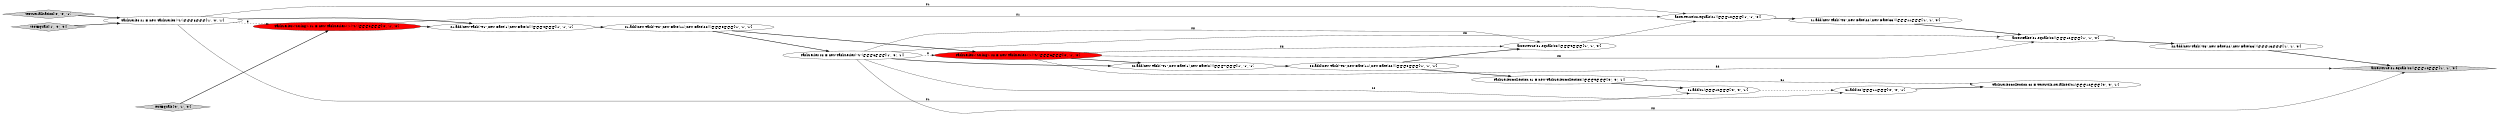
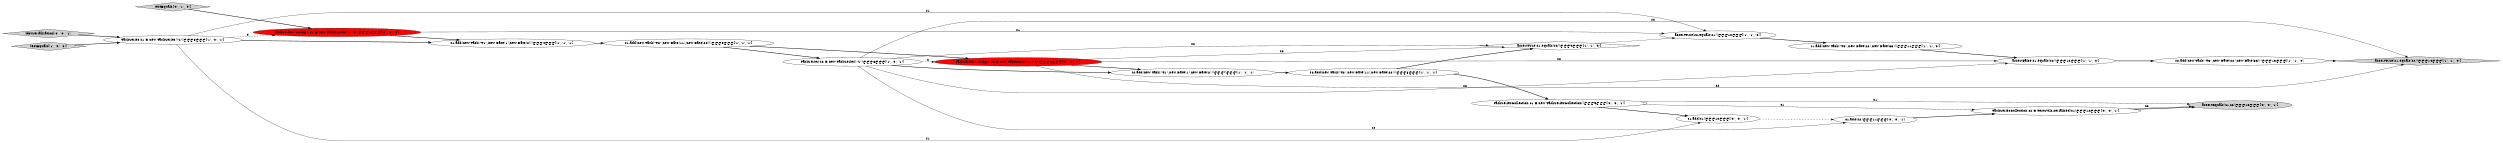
node "assertTrue(s1.equals(s2))@@@9@@@['1', '1', '0']": shape ellipse -> diamond
node "assertEquals(c1,c2)@@@13@@@['0', '0', '1']": added
